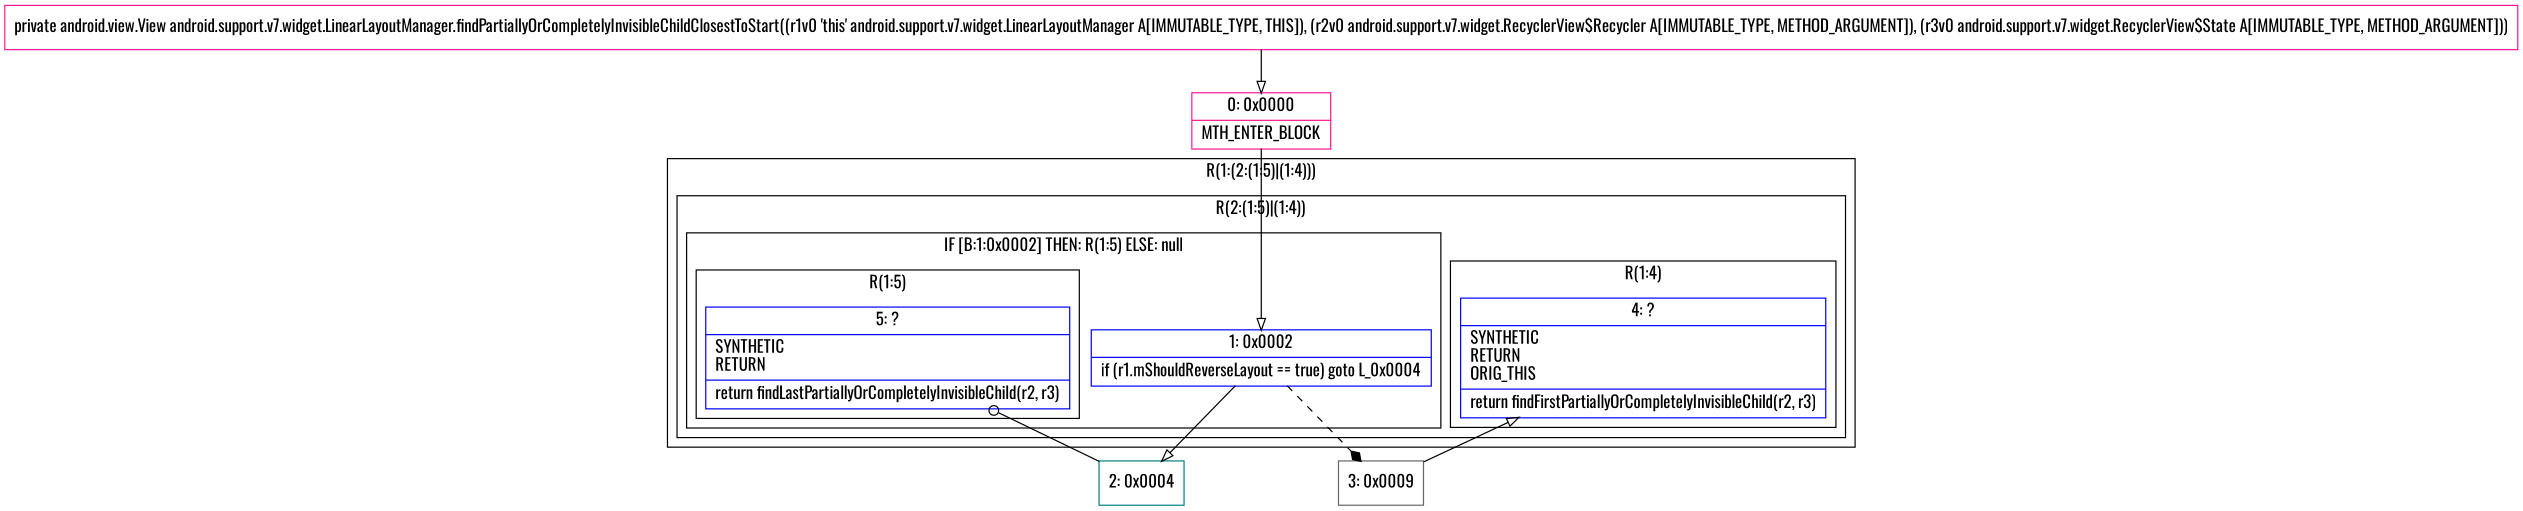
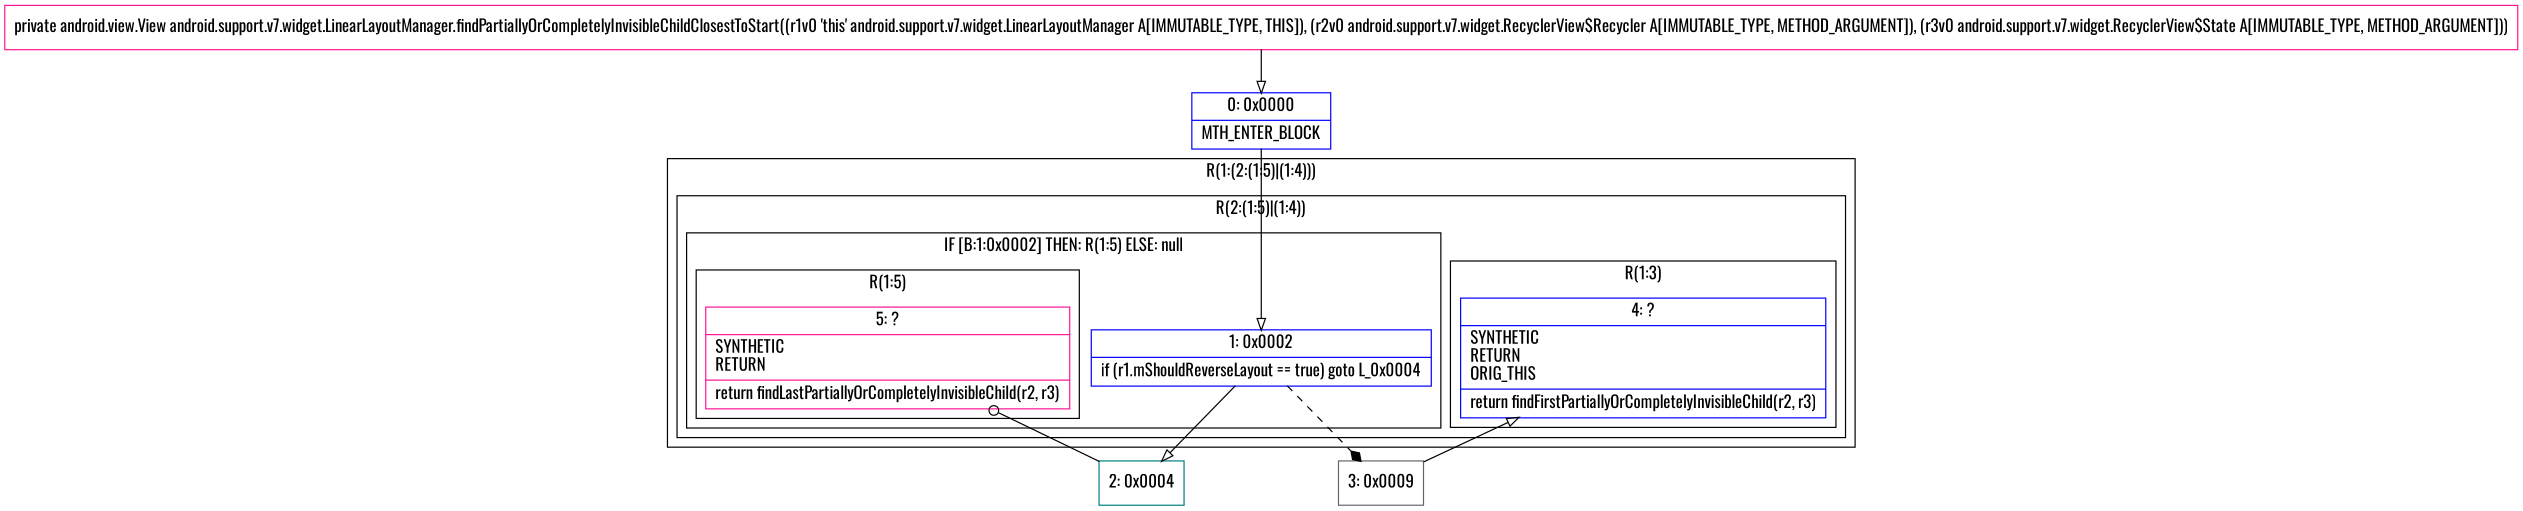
node "0: 0x0000": color deeppink -> blue
cluster "R(1:4)": label "R(1:4)" -> "R(1:3)"
node "5: ?": color blue -> deeppink
